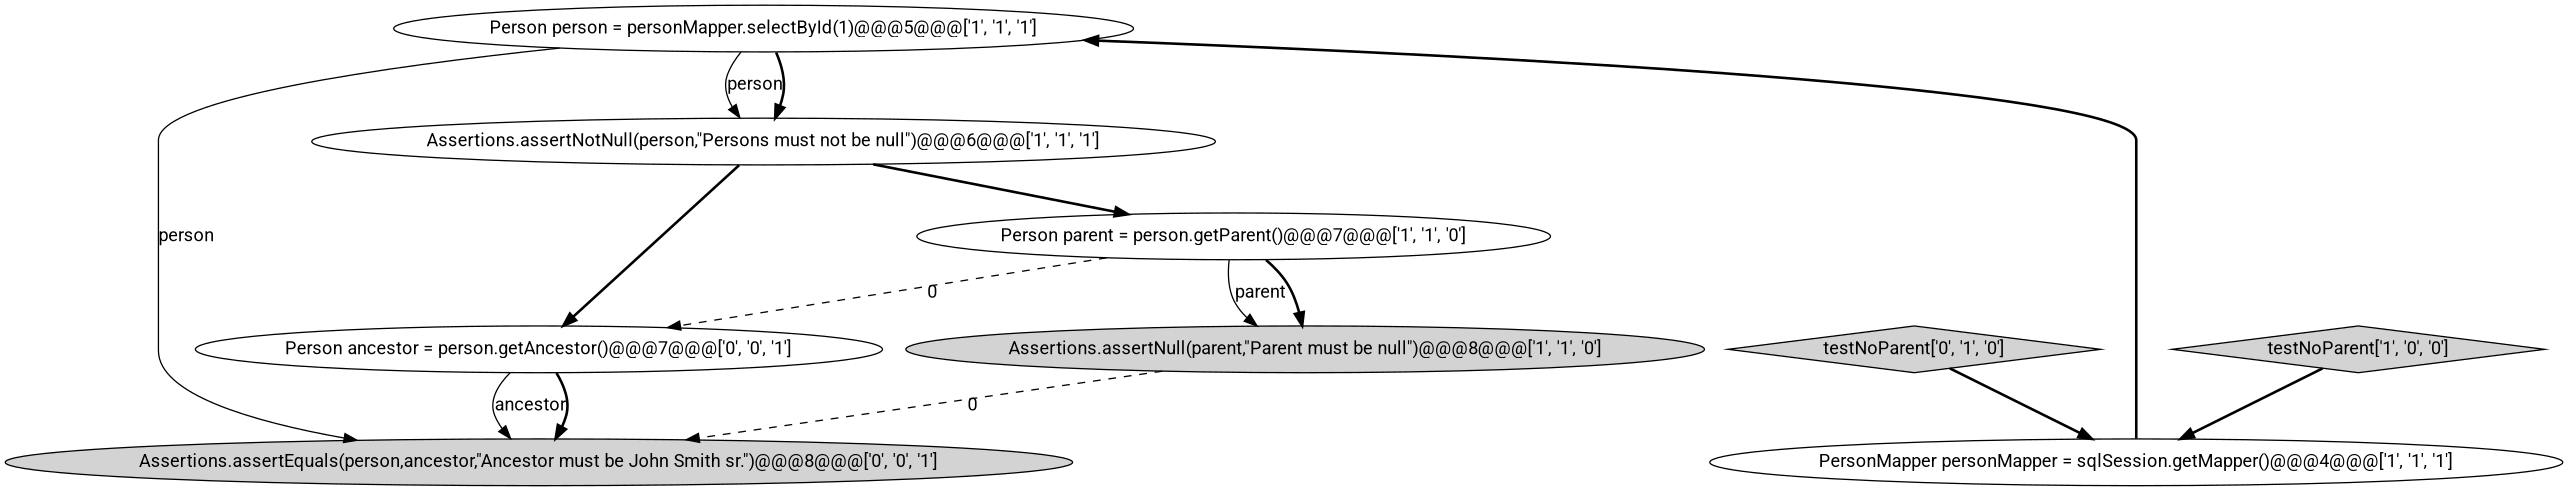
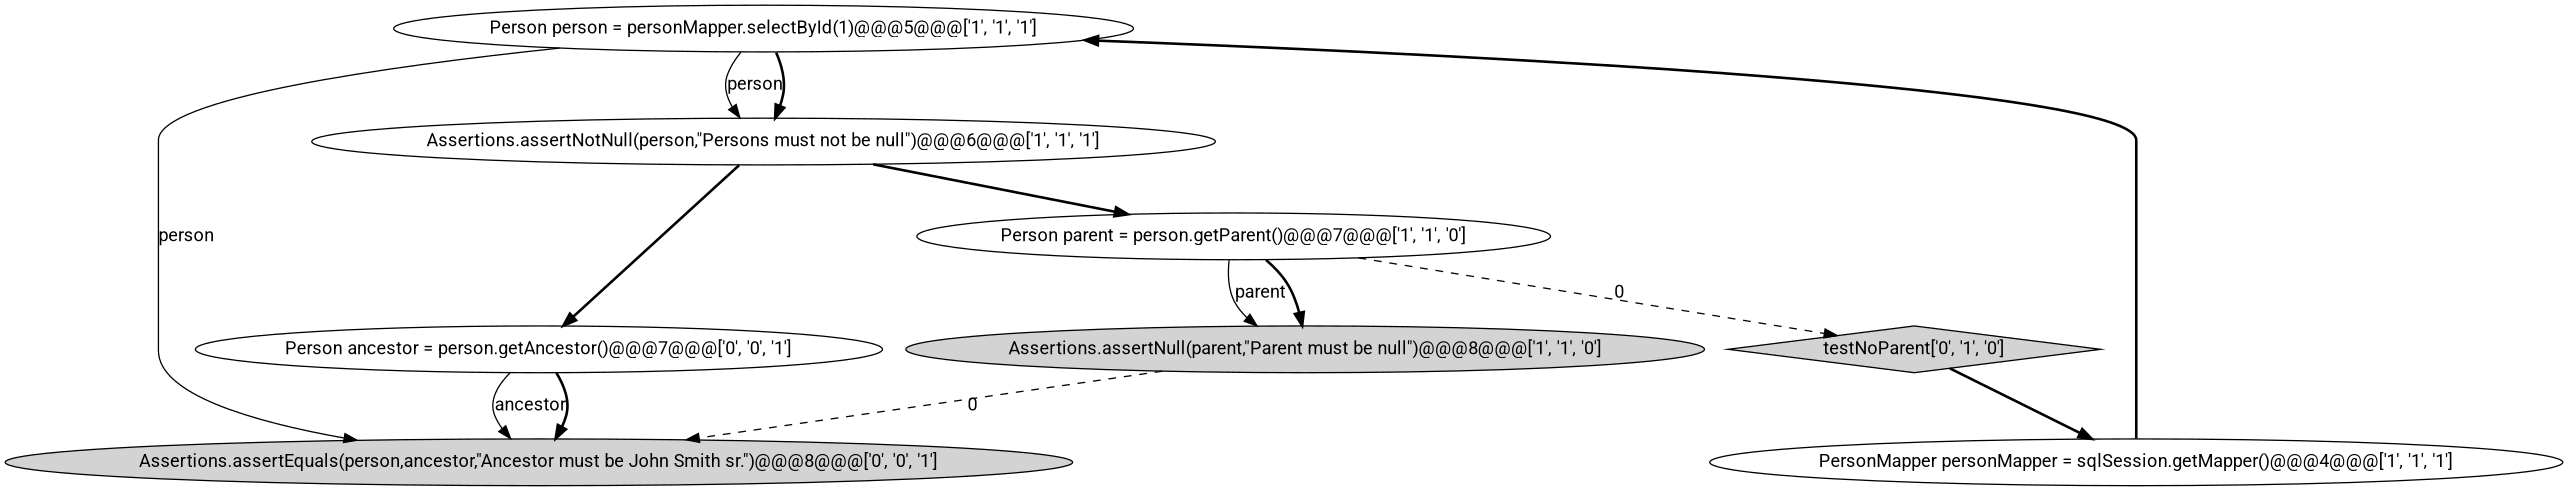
edge "Person parent = person.getParent()@@@7@@@['1', '1', '0']" -> "Person ancestor = person.getAncestor()@@@7@@@['0', '0', '1']": now "Person parent = person.getParent()@@@7@@@['1', '1', '0']" -> "testNoParent['0', '1', '0']"
node "testNoParent['1', '0', '0']": removed
